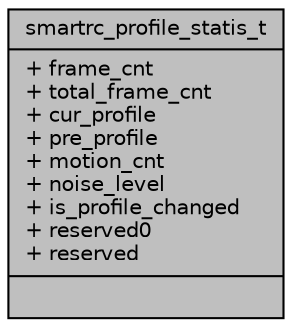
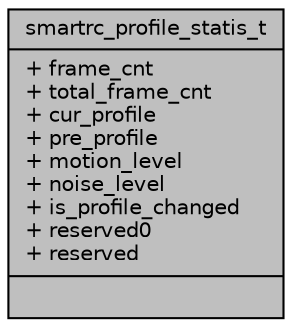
node "smartrc_profile_statis_t": text "+ motion_cnt" -> "+ motion_level"
